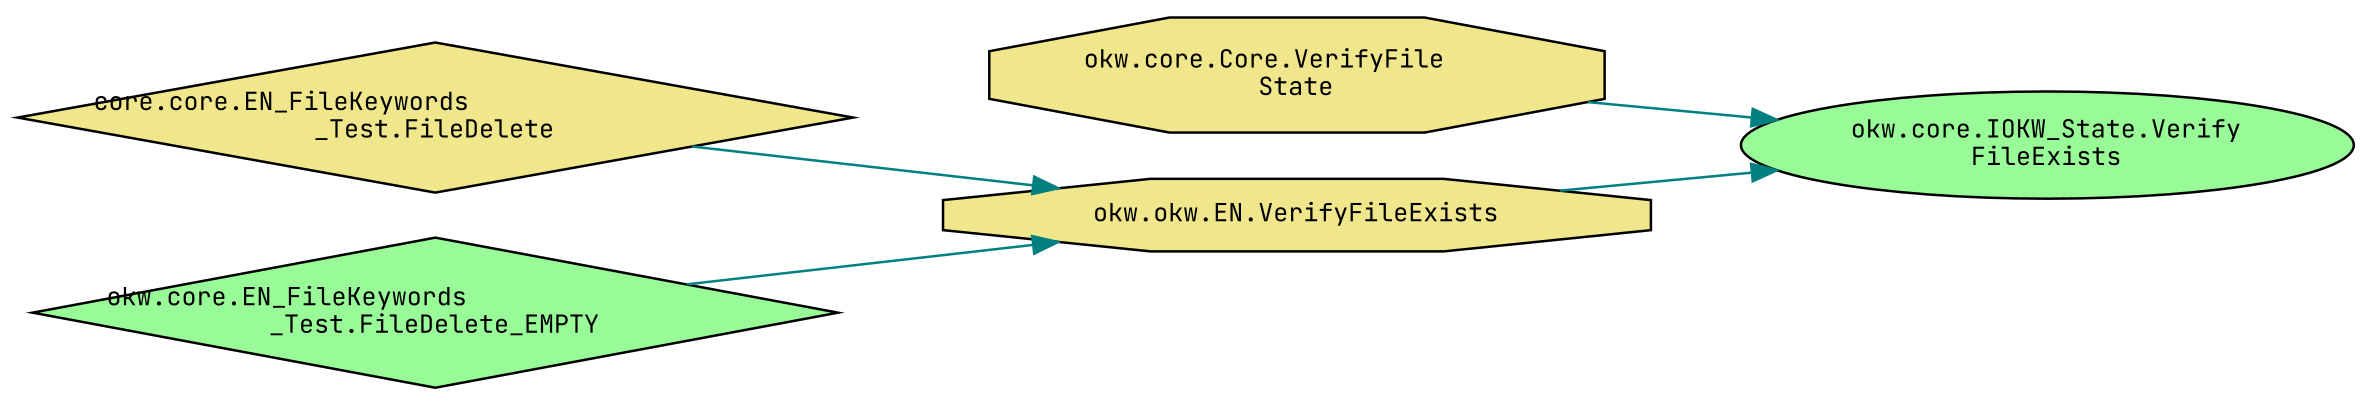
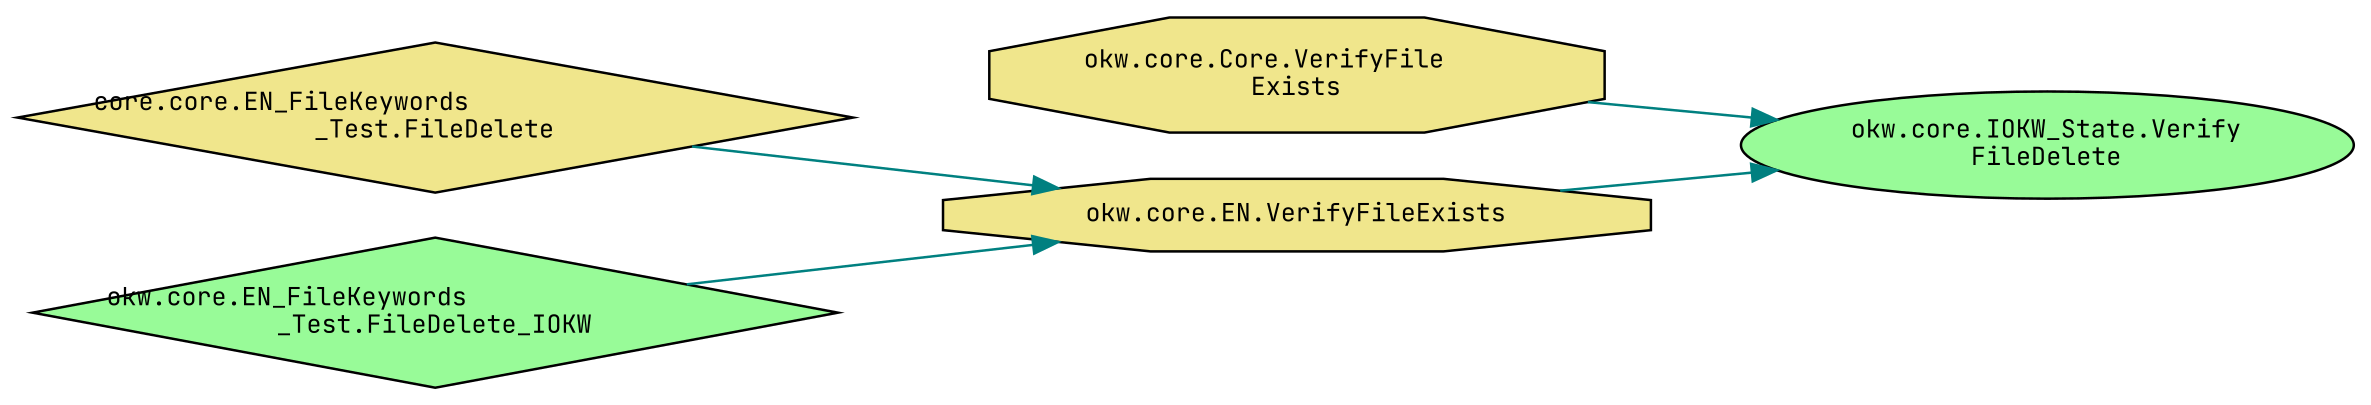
node "okw.core.Core.VerifyFile State": label "okw.core.Core.VerifyFile State" -> "okw.core.Core.VerifyFile Exists"
node "okw.core.IOKW_State.Verify FileExists": label "okw.core.IOKW_State.Verify FileExists" -> "okw.core.IOKW_State.Verify FileDelete"
node "okw.okw.EN.VerifyFileExists": label "okw.okw.EN.VerifyFileExists" -> "okw.core.EN.VerifyFileExists"
node "okw.core.EN_FileKeywords _Test.FileDelete_EMPTY": label "okw.core.EN_FileKeywords _Test.FileDelete_EMPTY" -> "okw.core.EN_FileKeywords _Test.FileDelete_IOKW"
